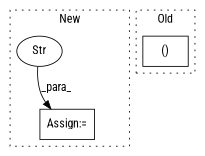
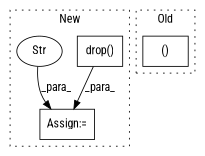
node "drop()": added
